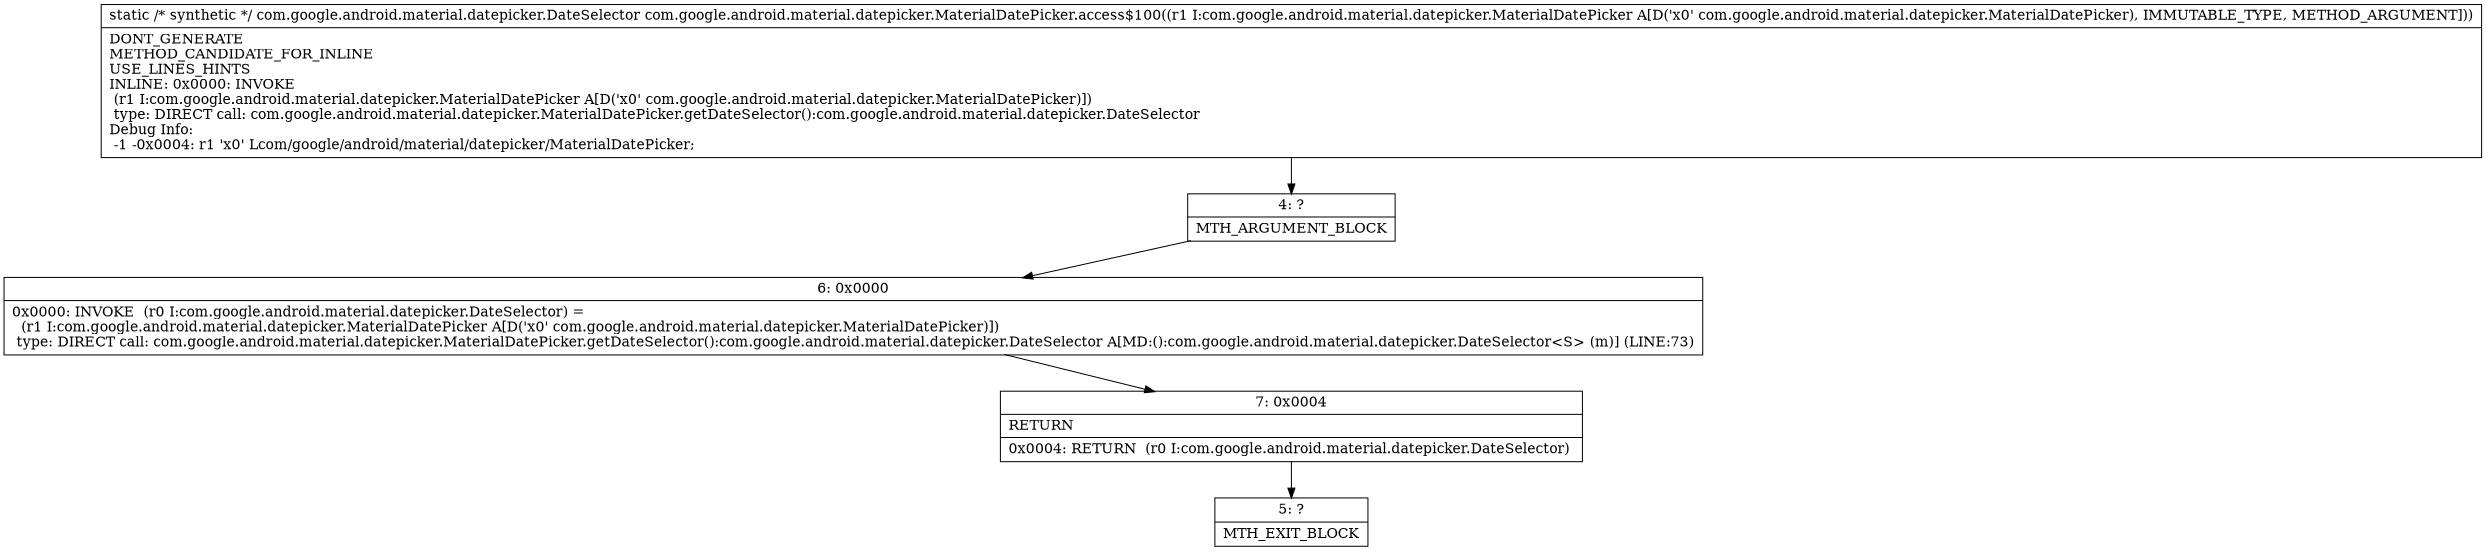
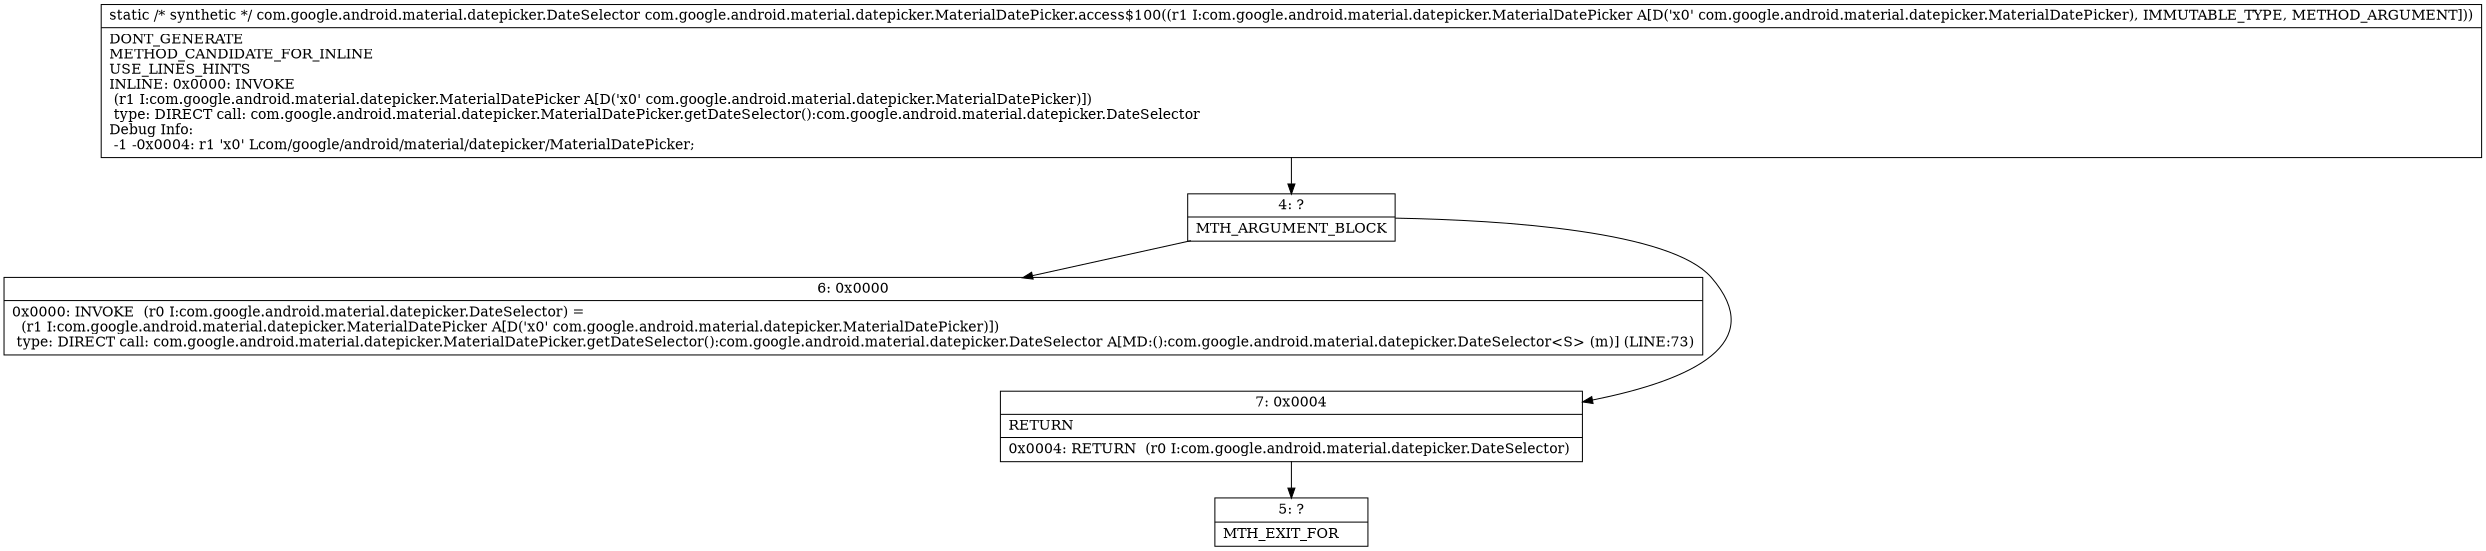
edge "6: 0x0000" -> "7: 0x0004": now "4: ?" -> "7: 0x0004"
node "5: ?": text "MTH_EXIT_BLOCK" -> "MTH_EXIT_FOR"
